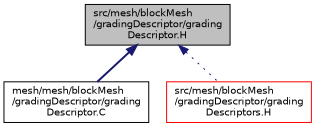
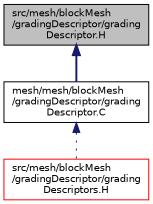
edge "src/mesh/blockMesh /gradingDescriptor/grading Descriptors.H" -> "src/mesh/blockMesh /gradingDescriptor/grading Descriptor.H": now "src/mesh/blockMesh /gradingDescriptor/grading Descriptors.H" -> "mesh/mesh/blockMesh /gradingDescriptor/grading Descriptor.C"
